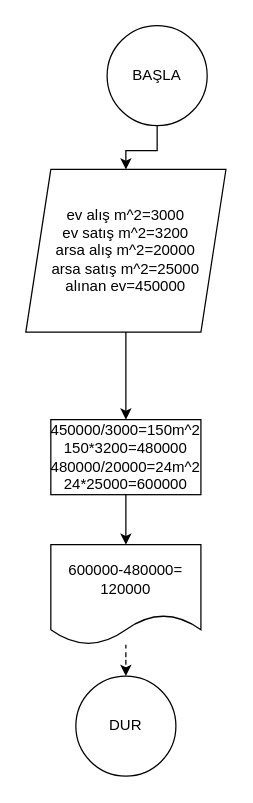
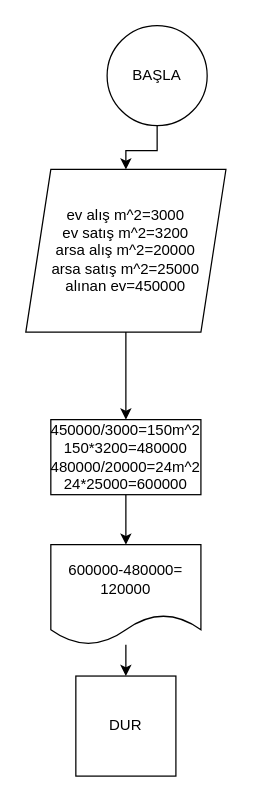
edge "600000-480000= 120000" -> "DUR": style dashed -> solid
node "DUR": shape ellipse -> rectangle
